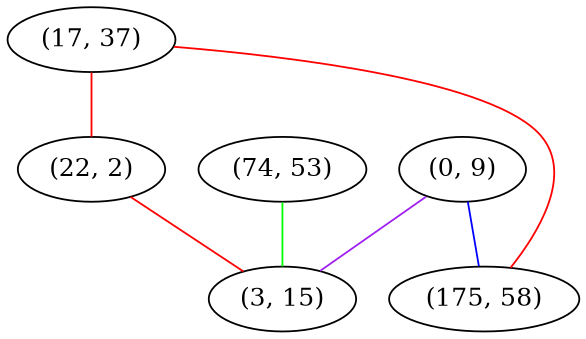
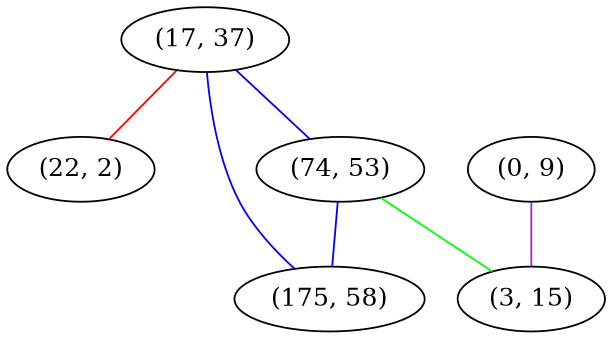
edge "(17, 37)" -- "(175, 58)": color red -> blue
edge "(17, 37)" -- "(74, 53)": added
edge "(22, 2)" -- "(3, 15)": removed
edge "(0, 9)" -- "(175, 58)": now "(74, 53)" -- "(175, 58)"
